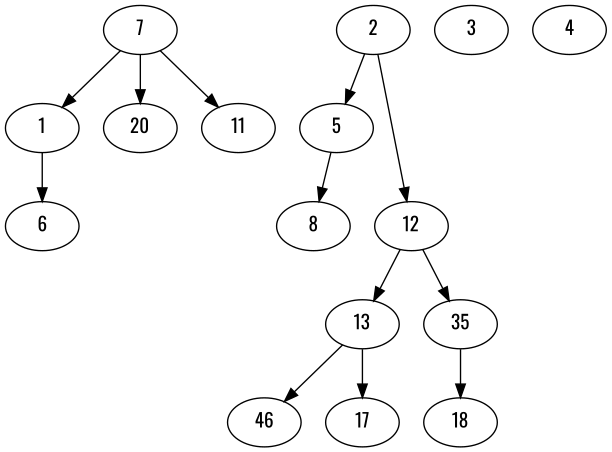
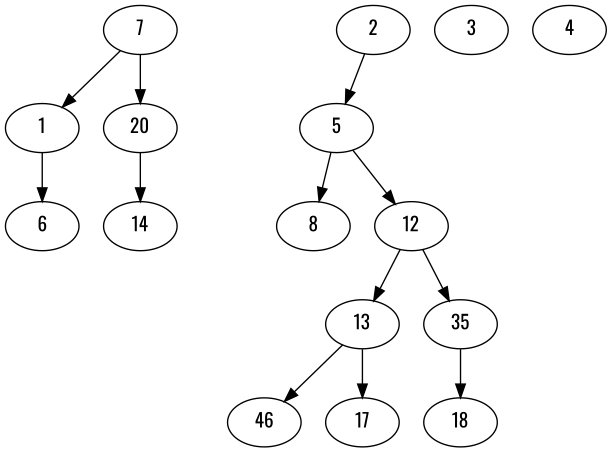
edge "2" -> "12": now "5" -> "12"
node "11": removed
node "14": added
